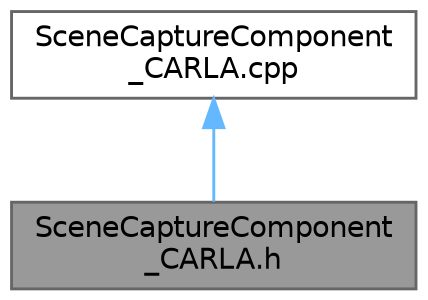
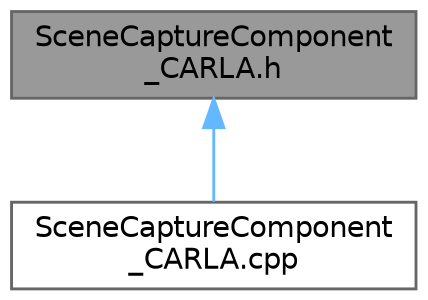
edge "SceneCaptureComponent _CARLA.h" -> "SceneCaptureComponent _CARLA.cpp": reversed
